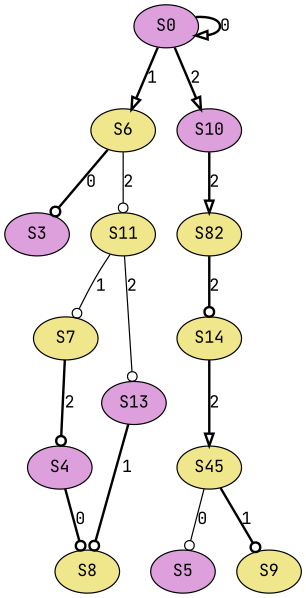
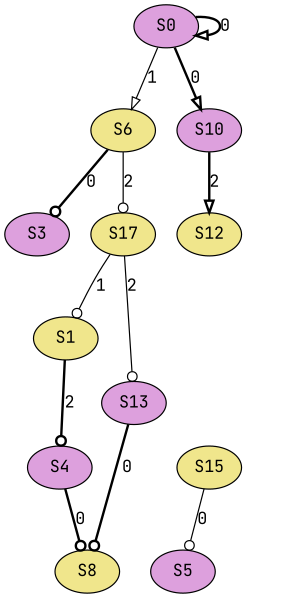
edge "S0" -> "S6": style bold -> solid
edge "S0" -> "S10": label "2" -> "0"
node "S11": label "S11" -> "S17"
node "S82": label "S82" -> "S12"
node "S7": label "S7" -> "S1"
node "S14": removed
edge "S13" -> "S8": label "1" -> "0"
node "S45": label "S45" -> "S15"
node "S9": removed
